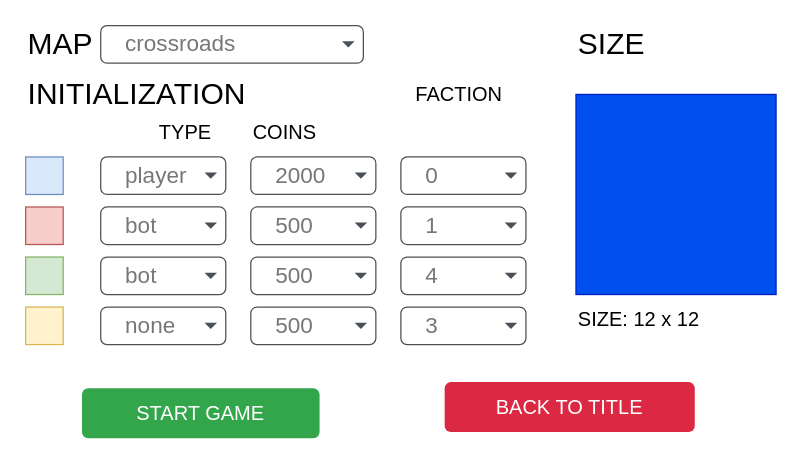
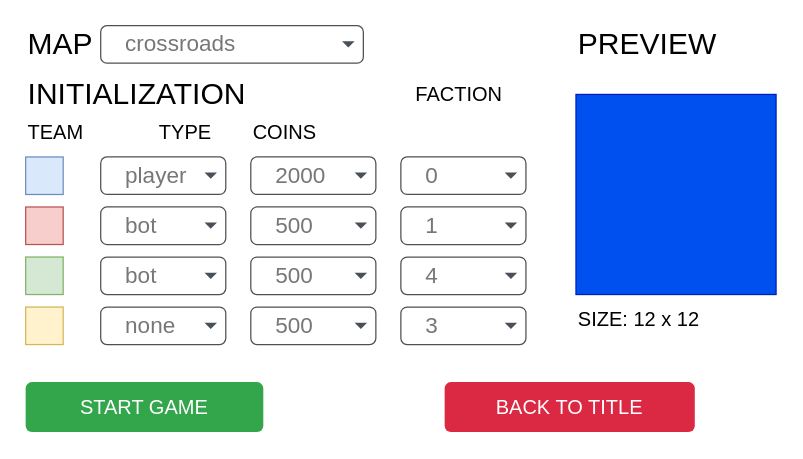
node "SIZE": label "SIZE" -> "PREVIEW"
node "TEAM": added
node "START GAME": moved (201, 413) -> (144, 407)
